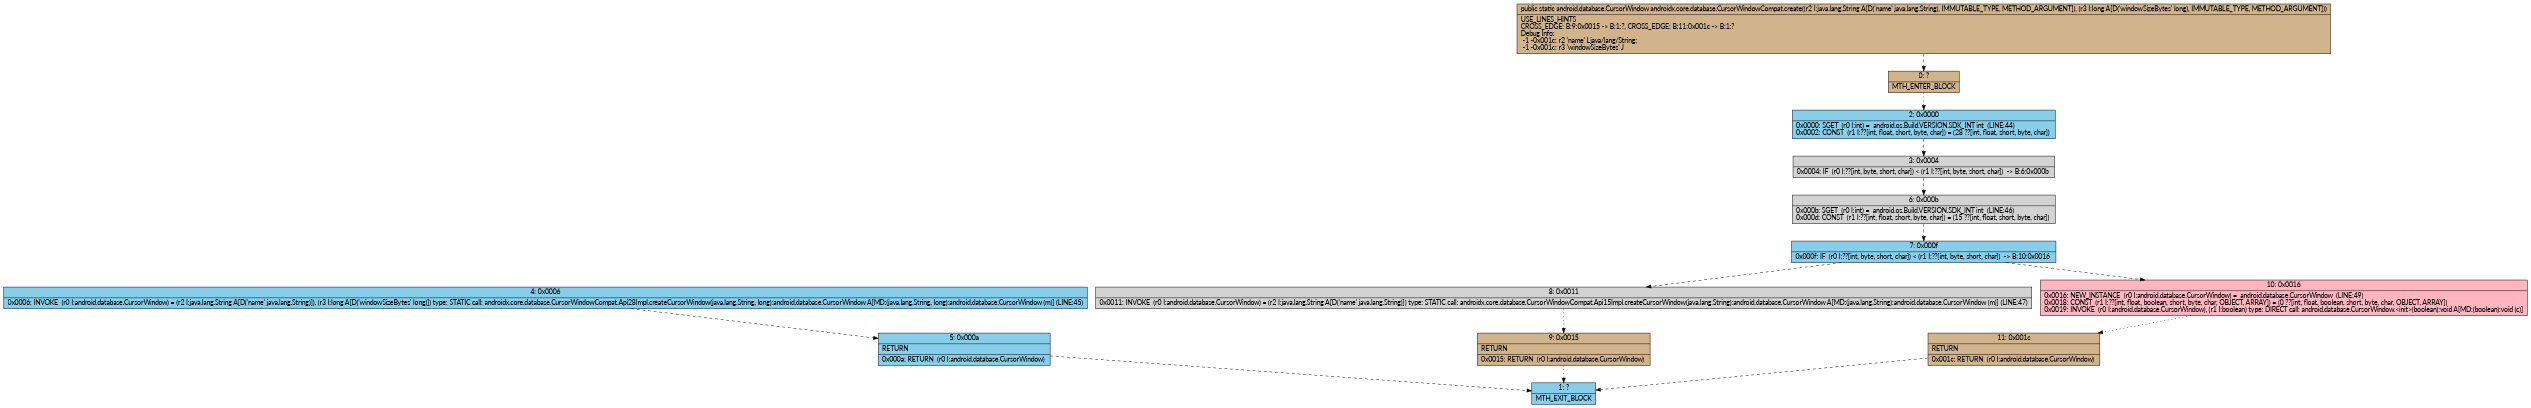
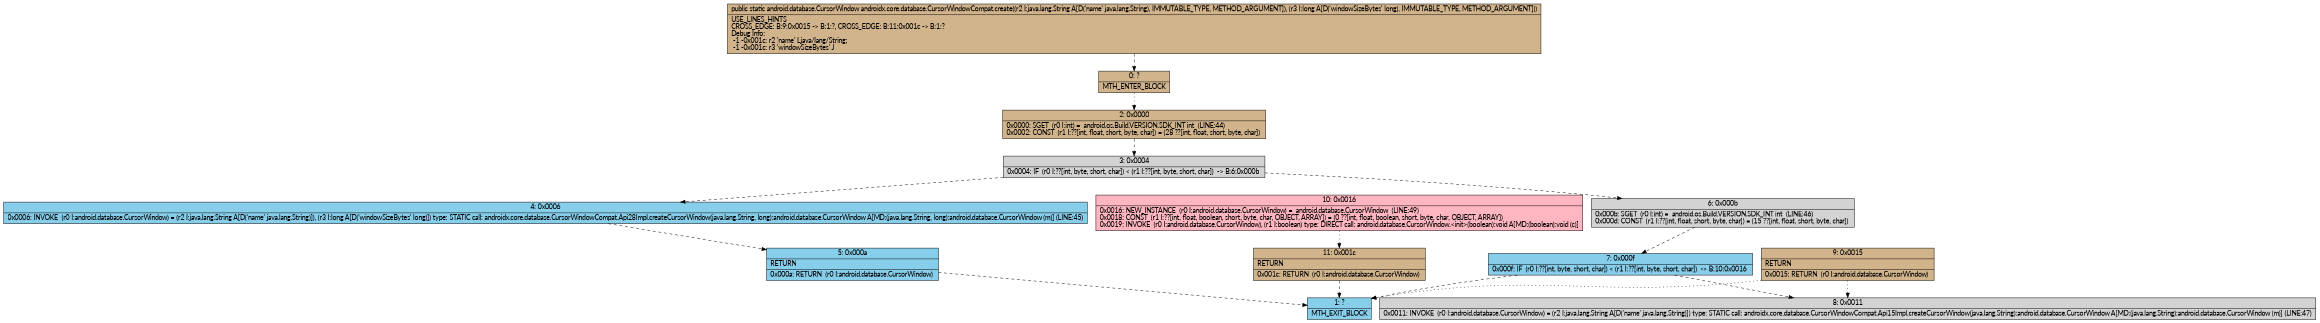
node "2: 0x0000": fillcolor skyblue -> tan
edge "3: 0x0004" -> "4: 0x0006": added
edge "7: 0x000f" -> "10: 0x0016": now "7: 0x000f" -> "1: ?"
edge "8: 0x0011" -> "9: 0x0015": reversed
